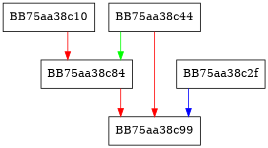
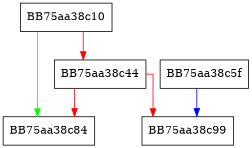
edge "BB75aa38c10" -> "BB75aa38c84": color red -> green
edge "BB75aa38c10" -> "BB75aa38c44": added
edge "BB75aa38c44" -> "BB75aa38c84": color green -> red
node "BB75aa38c2f": label "BB75aa38c2f" -> "BB75aa38c5f"
edge "BB75aa38c84" -> "BB75aa38c99": removed
